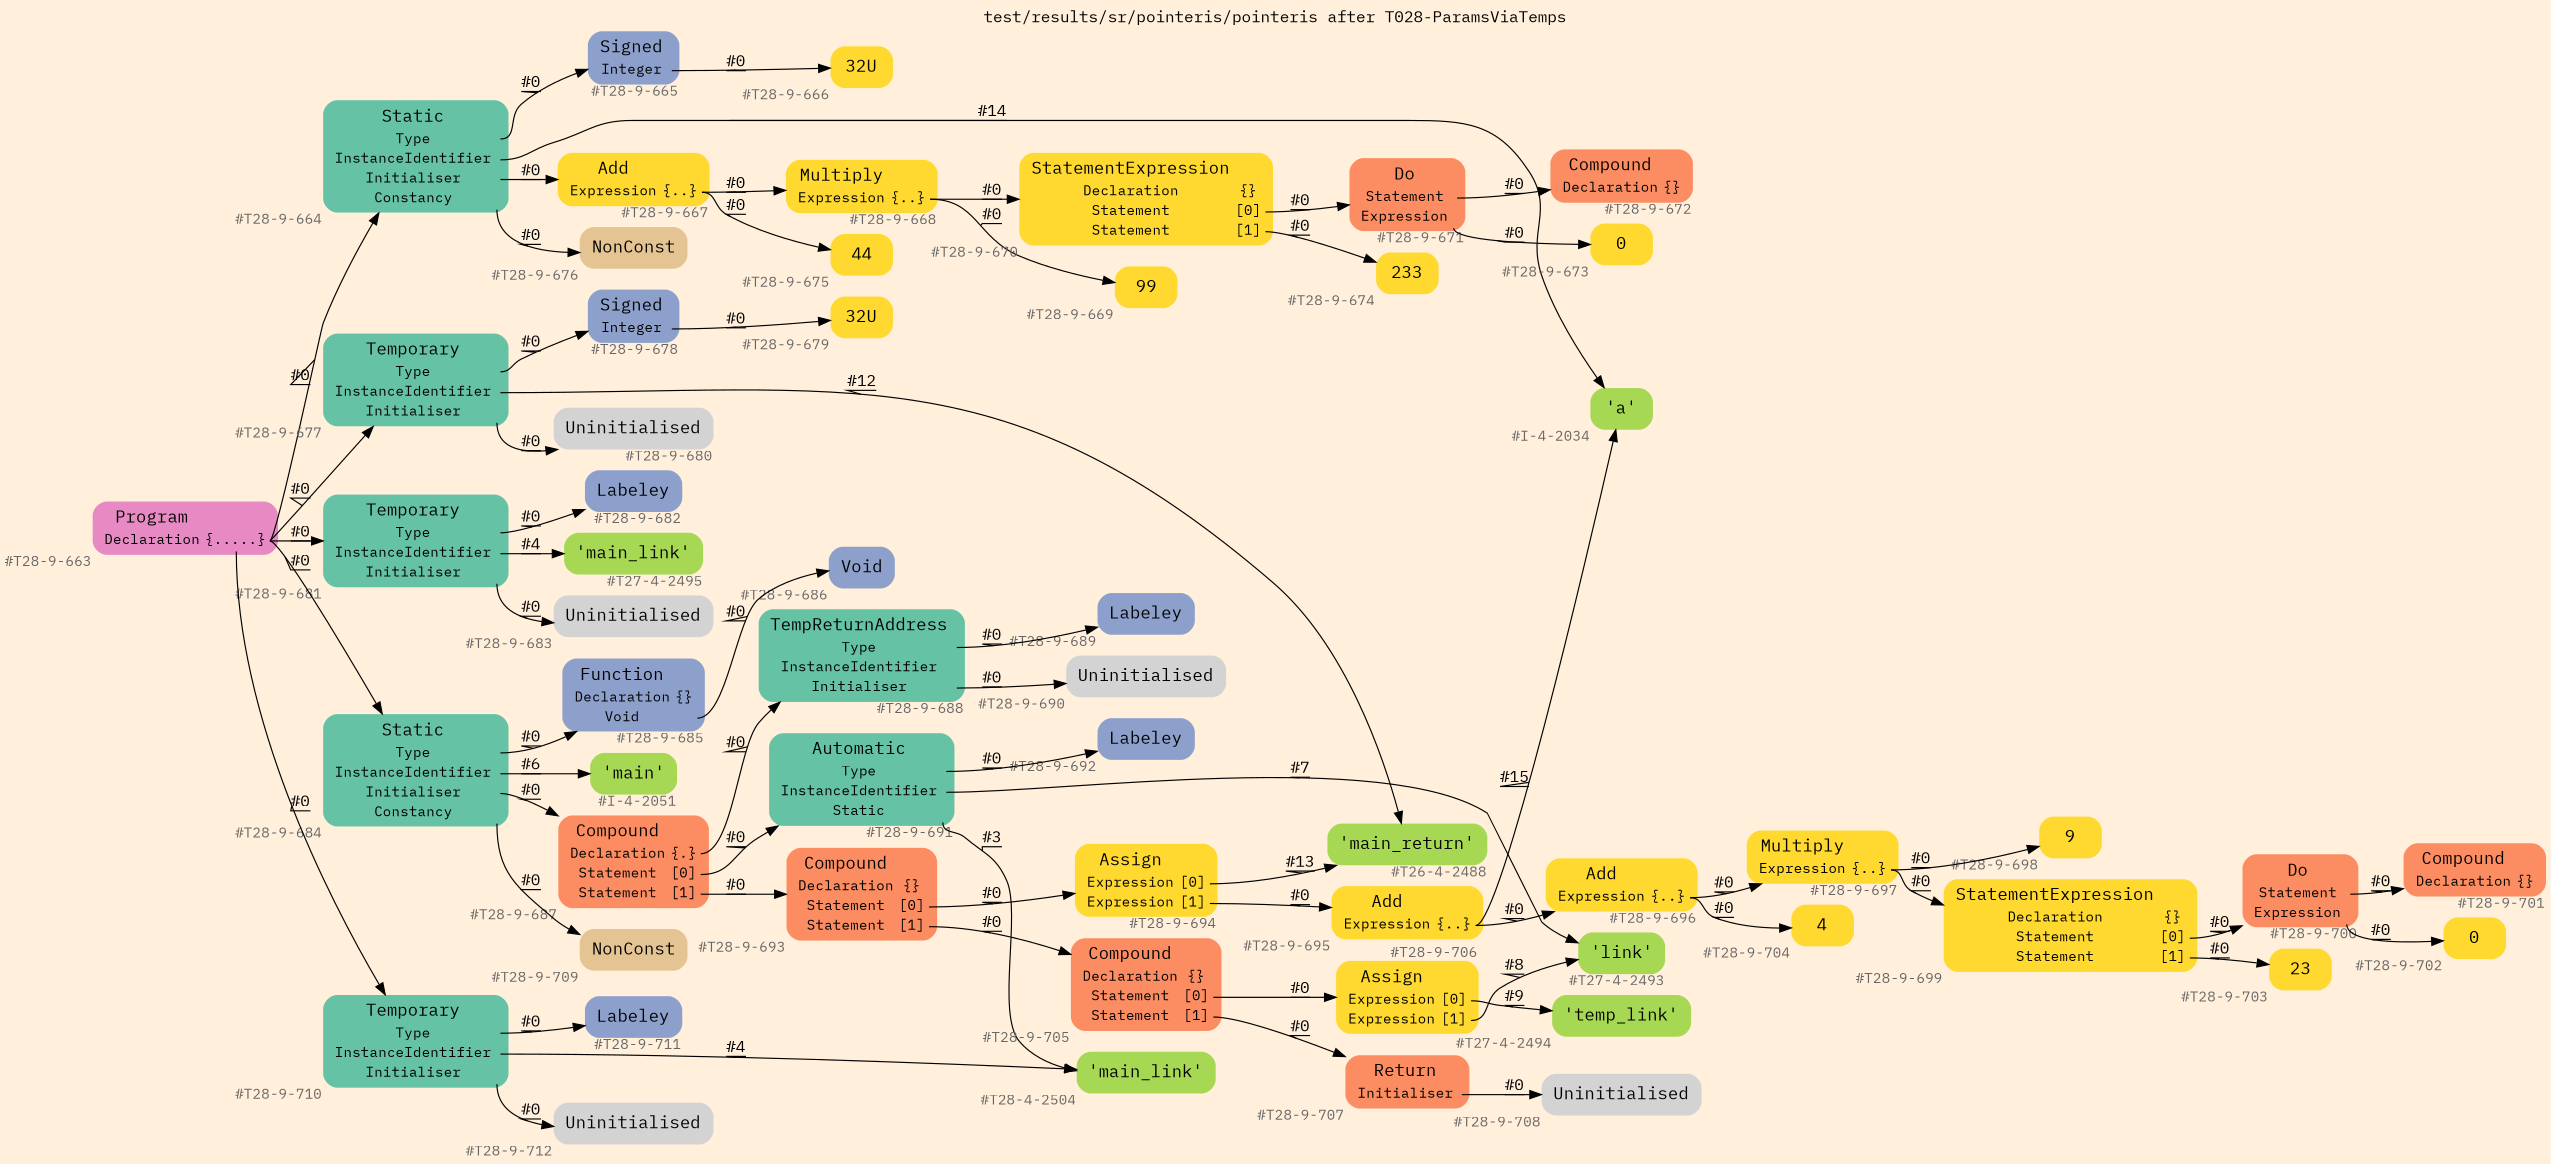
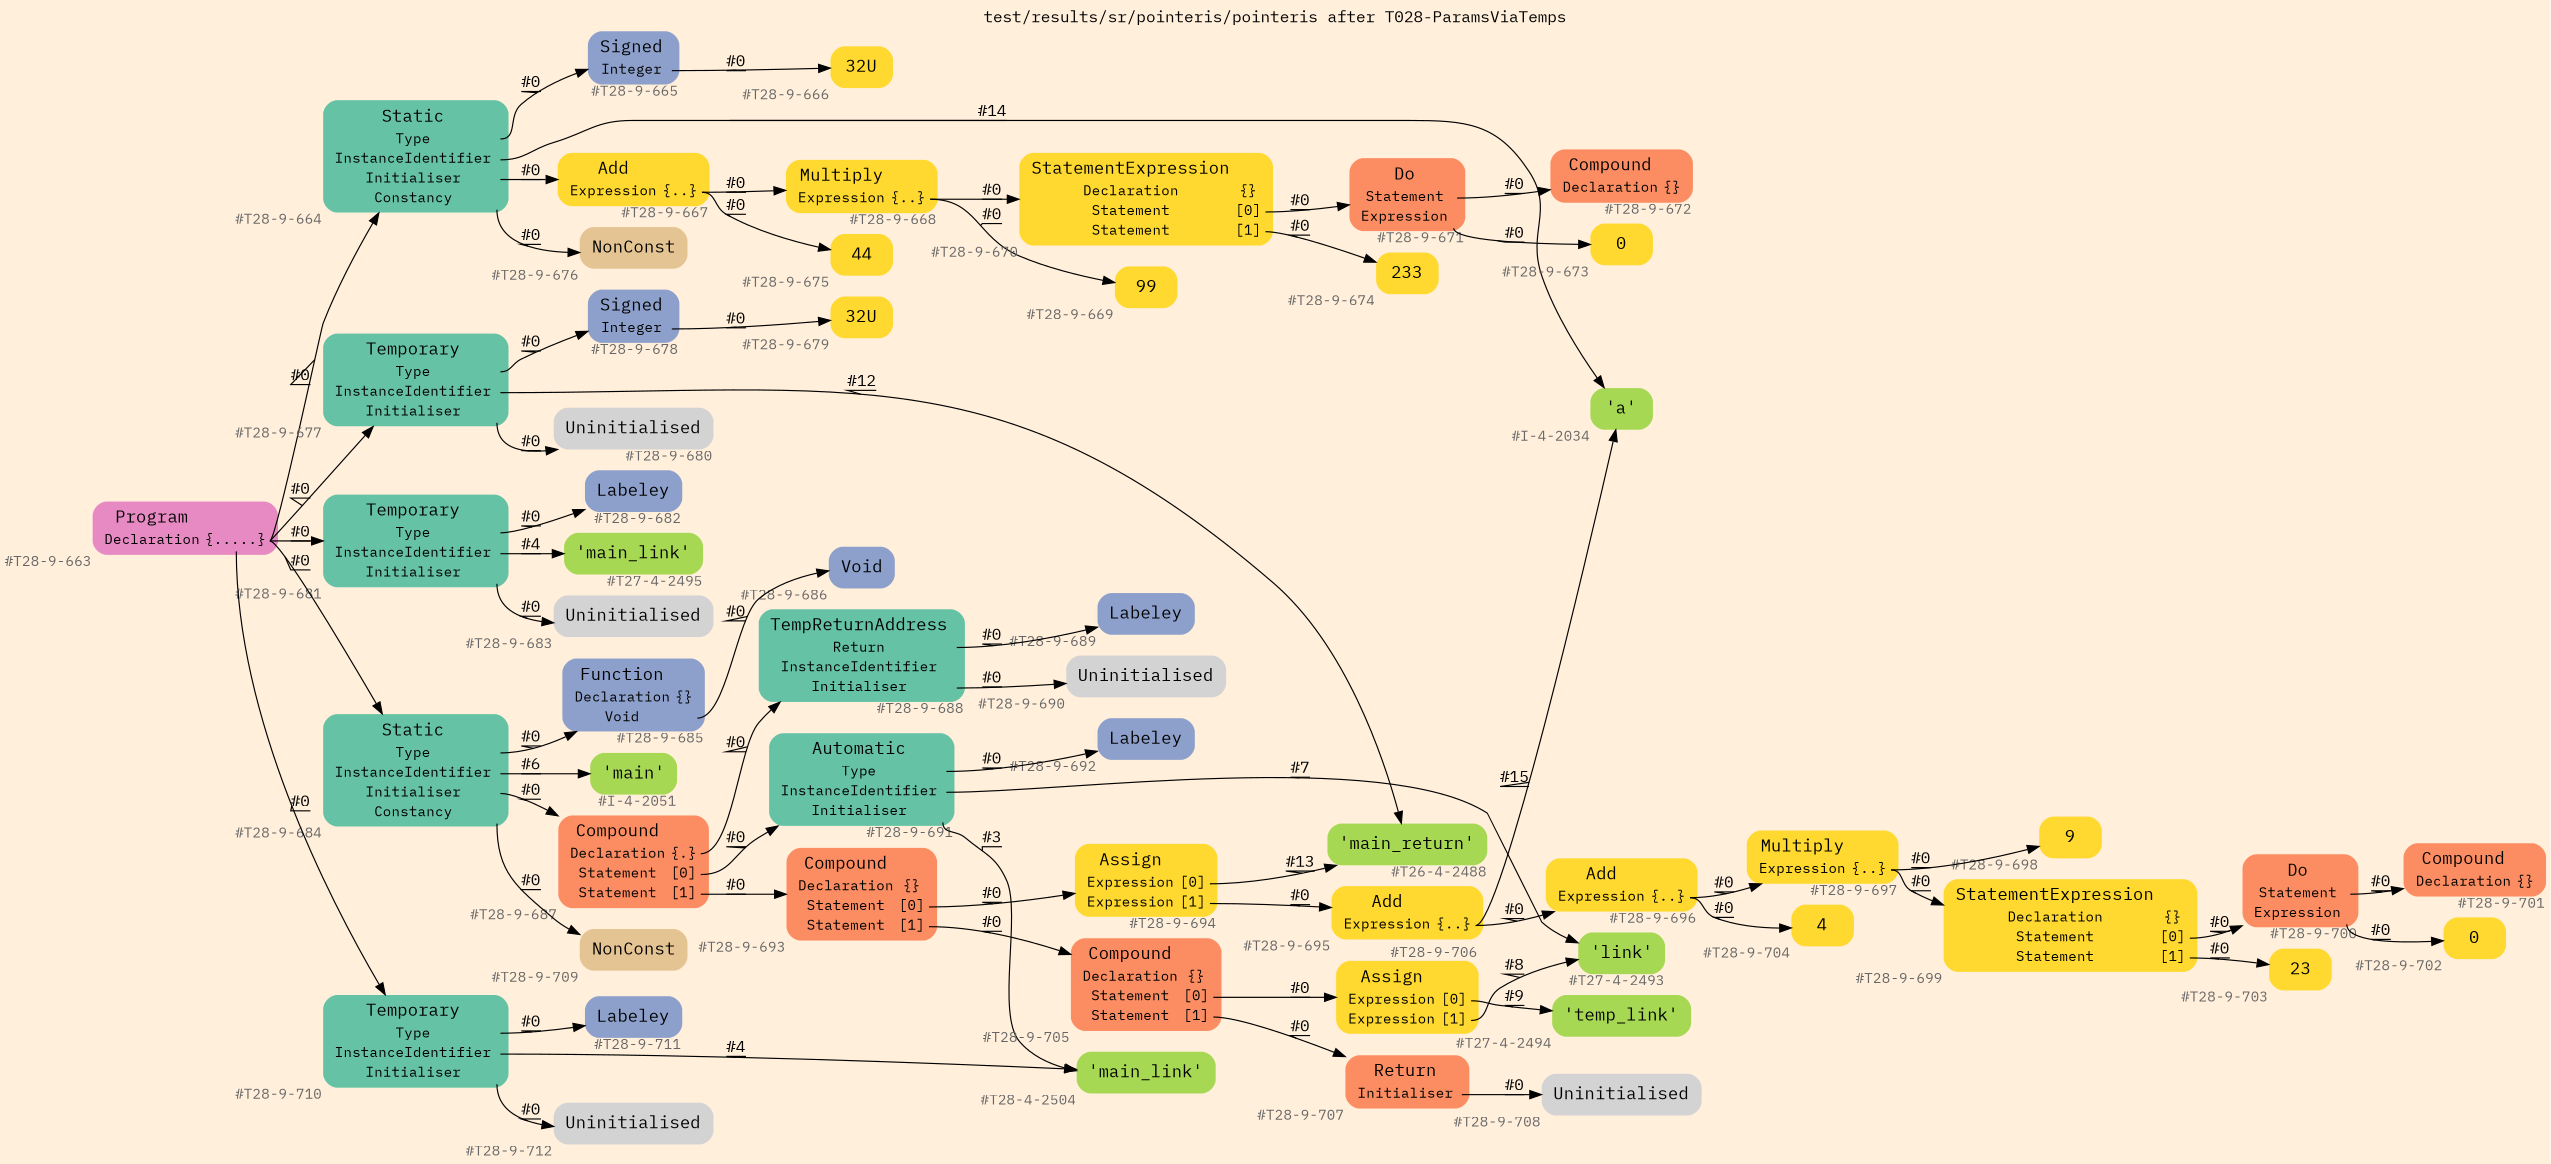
node "TempReturnAddress": text "Type" -> "Return"
node "Automatic": text "Static" -> "Initialiser"
